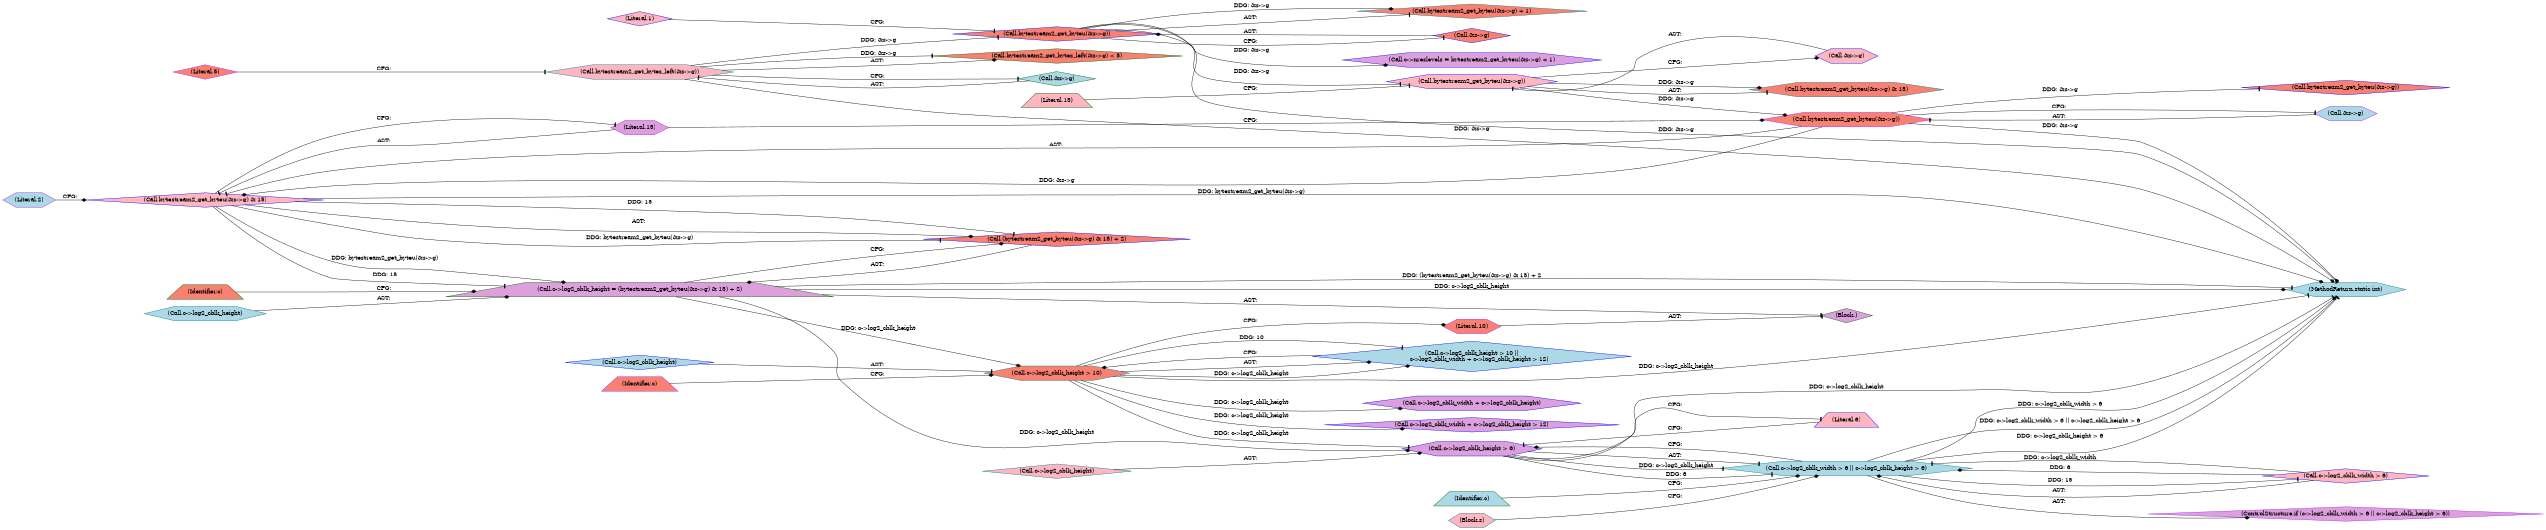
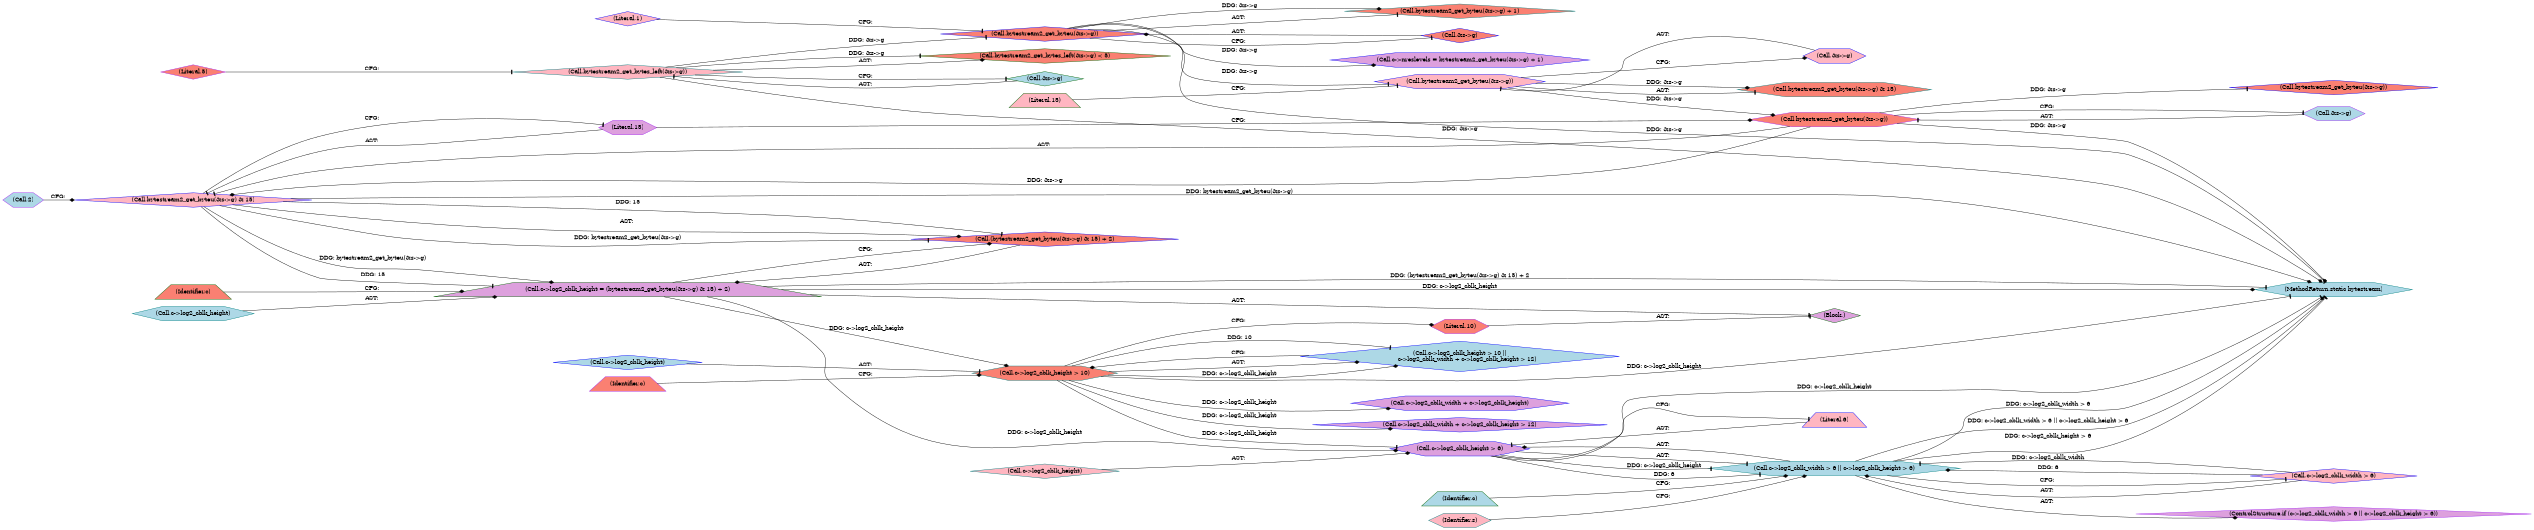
node "(Call,bytestream2_get_bytes_left(&s->g))": shape hexagon -> diamond
node "(Literal,2)": label "(Literal,2)" -> "(Call,2)"
node "(MethodReturn,static int)": label "(MethodReturn,static int)" -> "(MethodReturn,static bytestream)"
edge "(Literal,6)" -> "(Call,c->log2_cblk_height > 6)": label "CFG: " -> "AST: "
edge "(Call,c->log2_cblk_width > 6 || c->log2_cblk_height > 6)" -> "(Call,c->log2_cblk_height > 6)": label "CFG: " -> "AST: "
edge "(Call,c->log2_cblk_width > 6 || c->log2_cblk_height > 6)" -> "(Call,c->log2_cblk_width > 6)": label "DDG: 15" -> "CFG: "
node "(Block,s)": label "(Block,s)" -> "(Identifier,s)"
